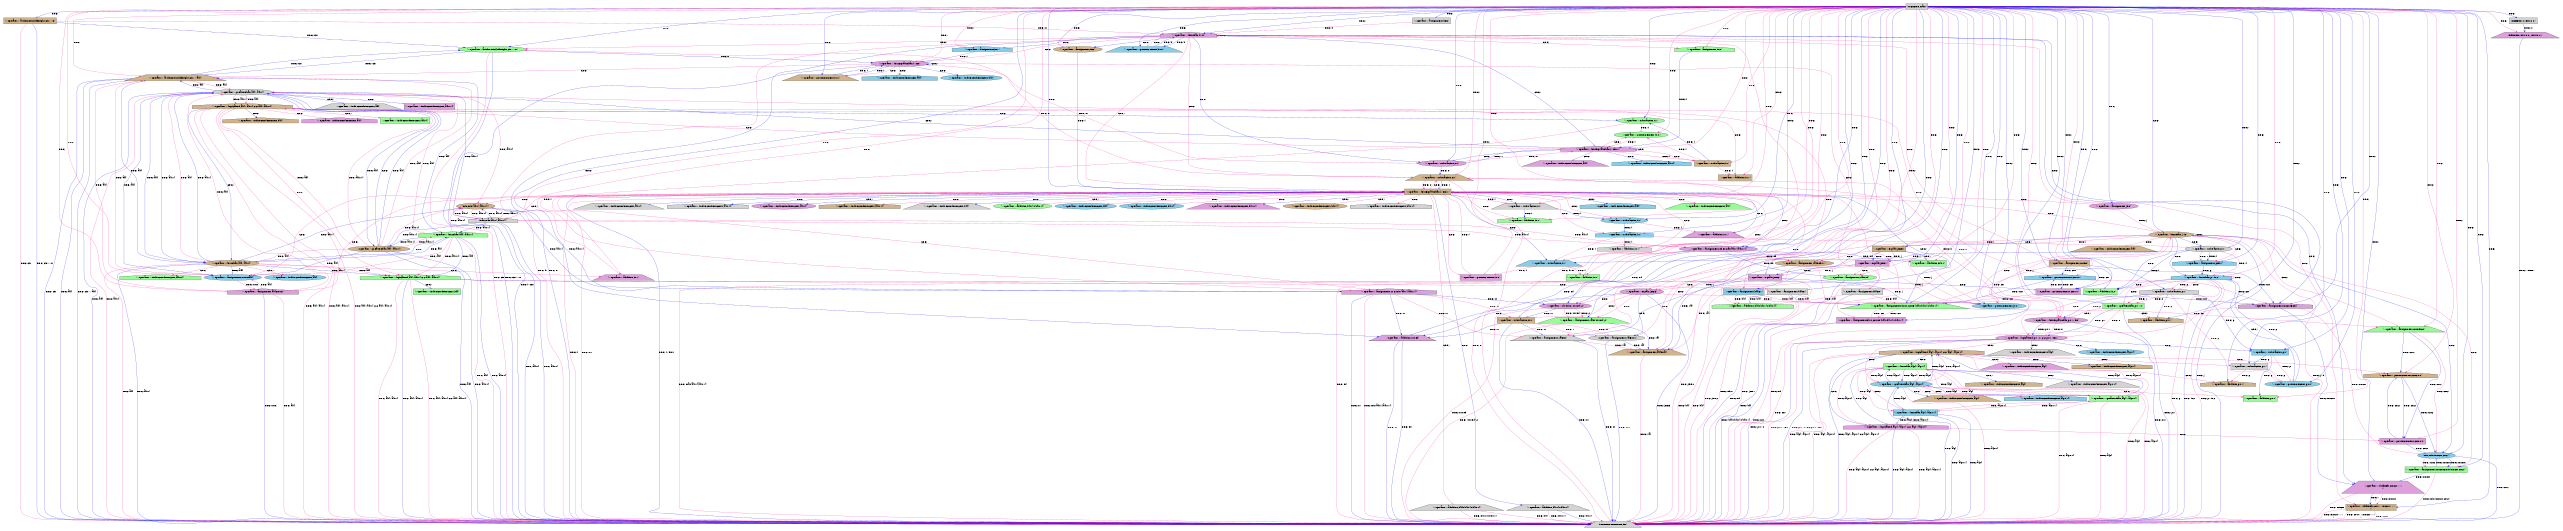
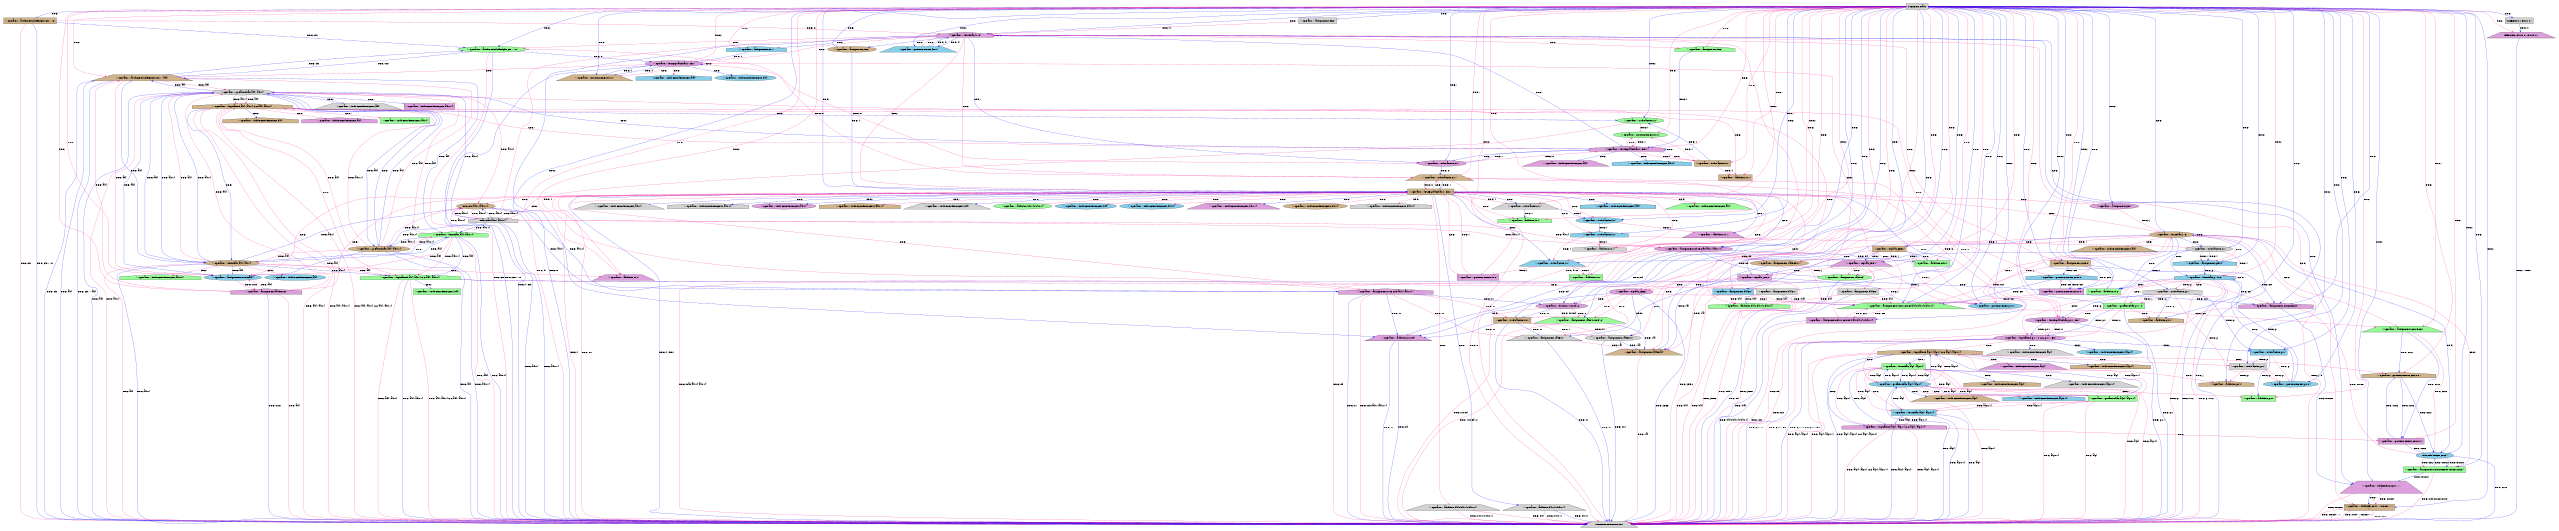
node "(<operator>.equals,j==1)": shape box -> trapezium
